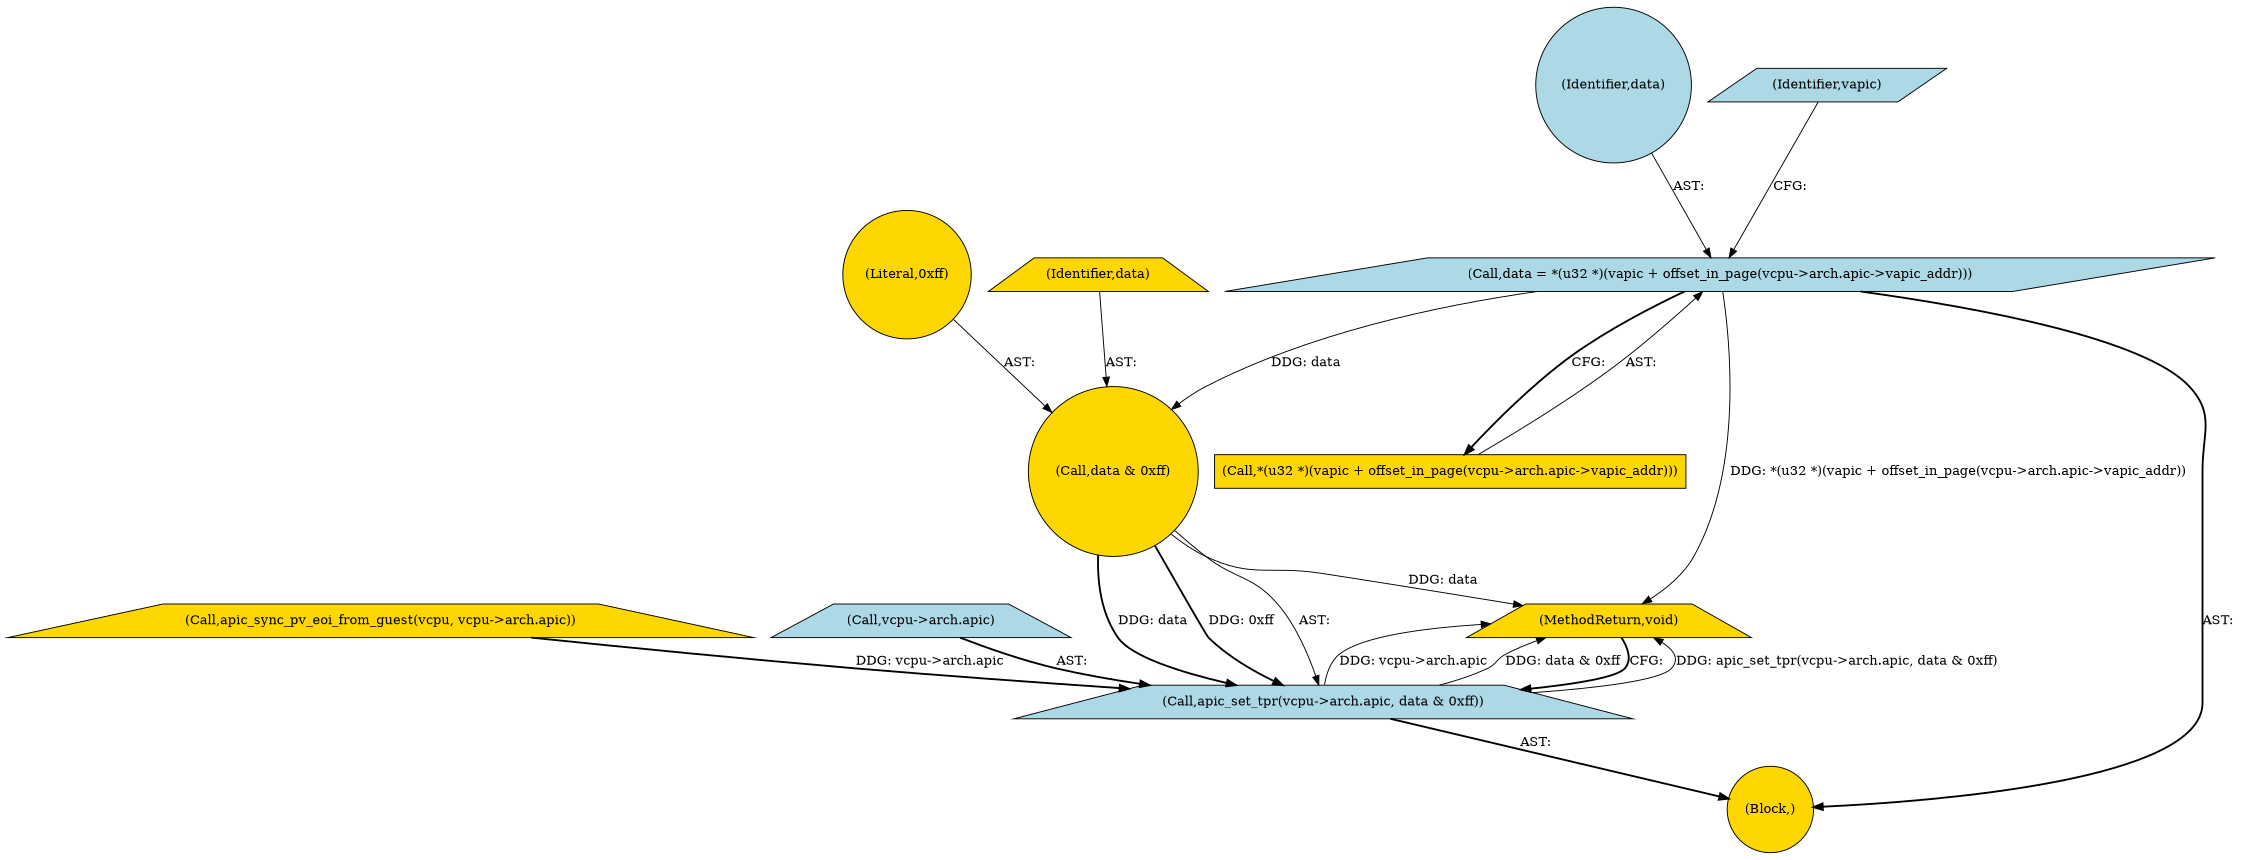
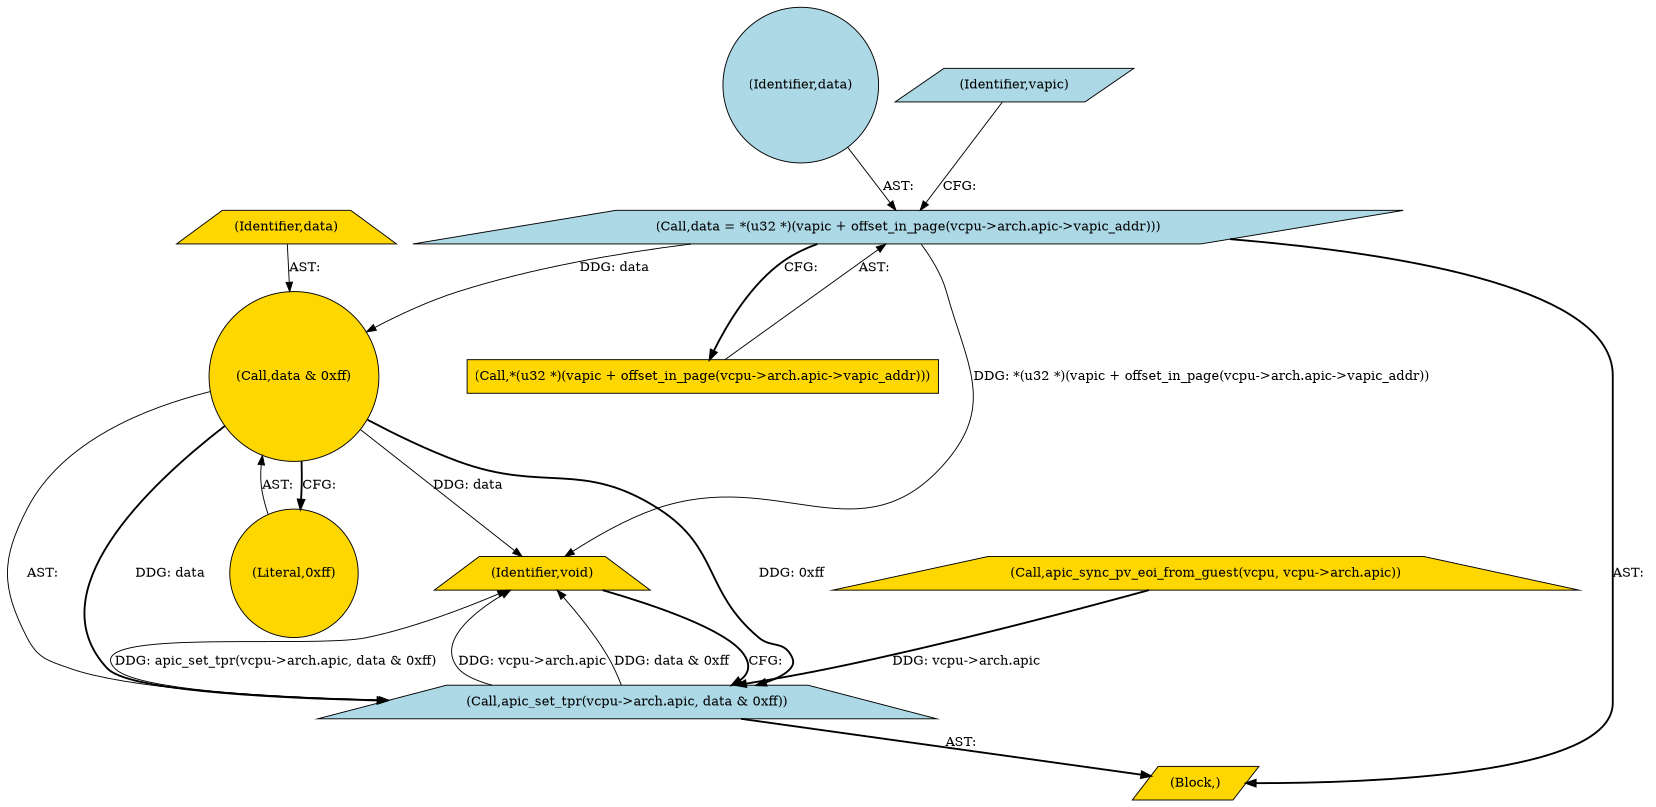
edge "(Call,data & 0xff)" -> "(Literal,0xff)": added, label "CFG:"
node "(Call,vcpu->arch.apic)": removed
node "(MethodReturn,void)": label "(MethodReturn,void)" -> "(Identifier,void)"
node "(Block,)": shape circle -> parallelogram
